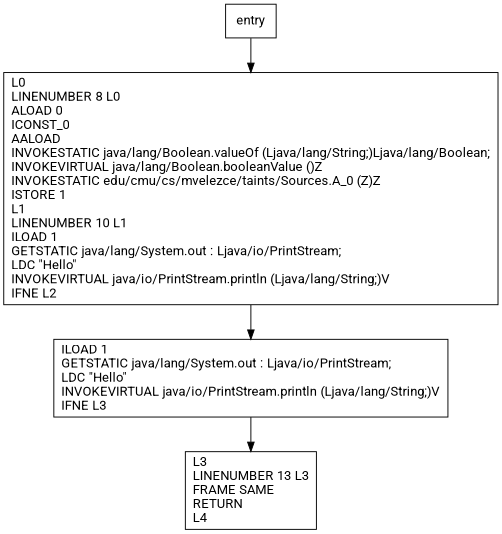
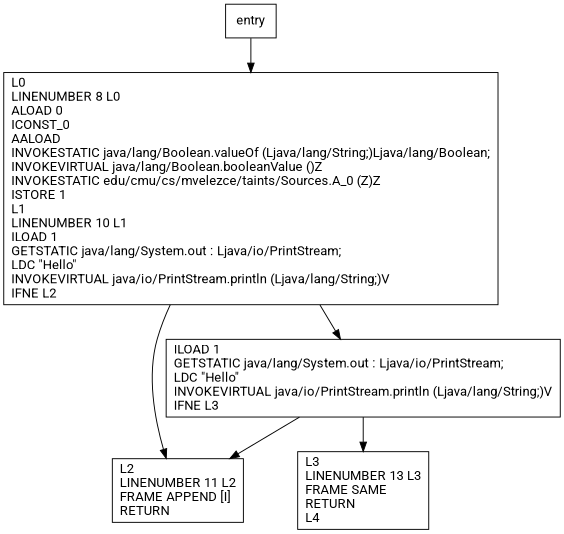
node "L2 LINENUMBER 11 L2 FRAME APPEND [I] RETURN": added
